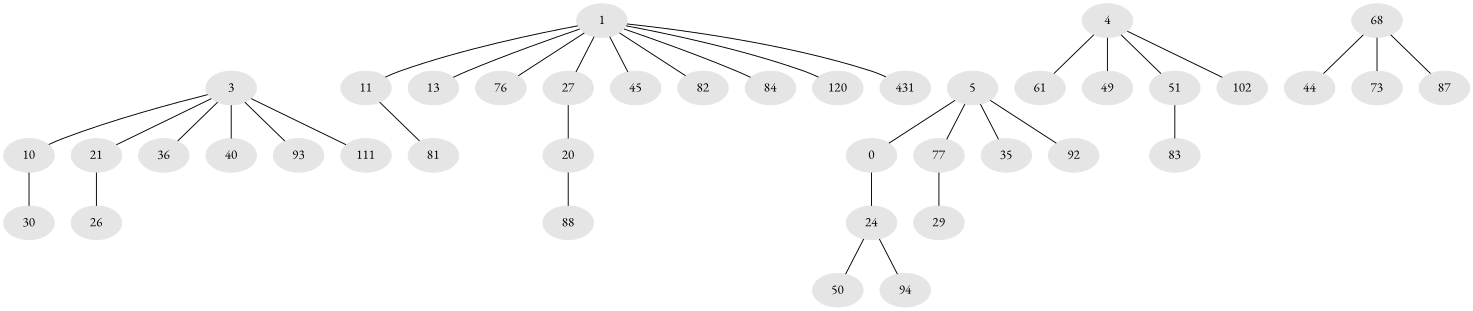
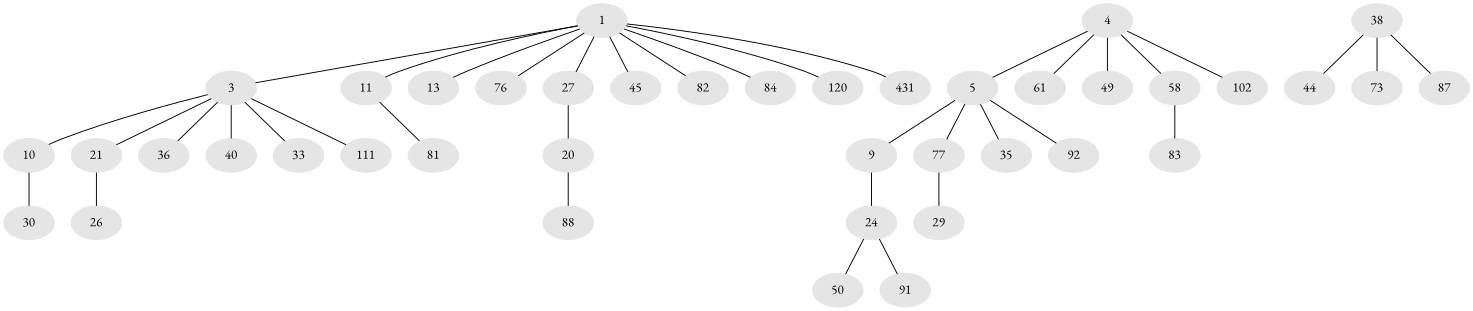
node "68": label "68" -> "38"
edge "1" -- "3": added
edge "4" -- "5": added
node "51": label "51" -> "58"
node "93": label "93" -> "33"
node "0": label "0" -> "9"
node "94": label "94" -> "91"
